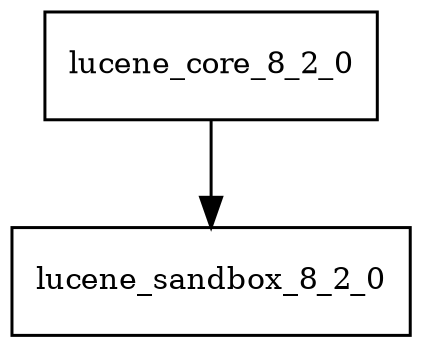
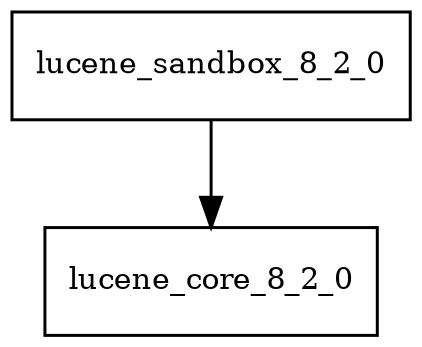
edge "lucene_core_8_2_0" -> "lucene_sandbox_8_2_0": reversed
